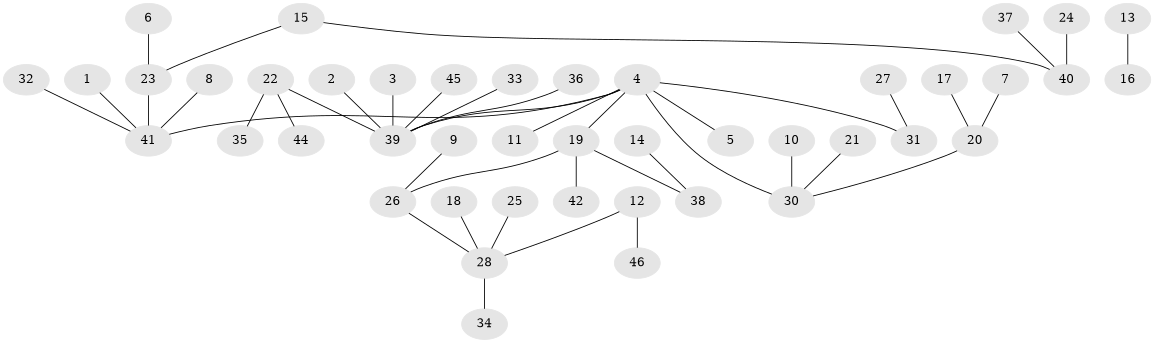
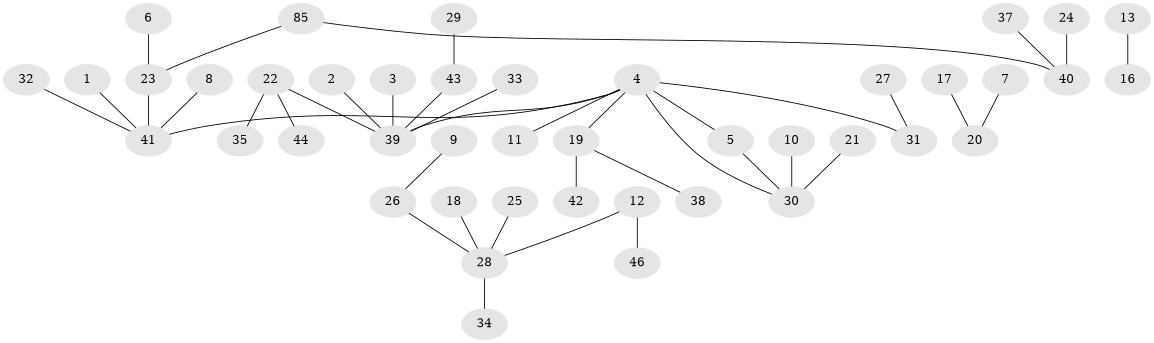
node "15": label "15" -> "85"
node "29": added
node "45": label "45" -> "43"
node "36": removed
node "14": removed
edge "19" -- "26": removed
edge "20" -- "30": now "5" -- "30"
